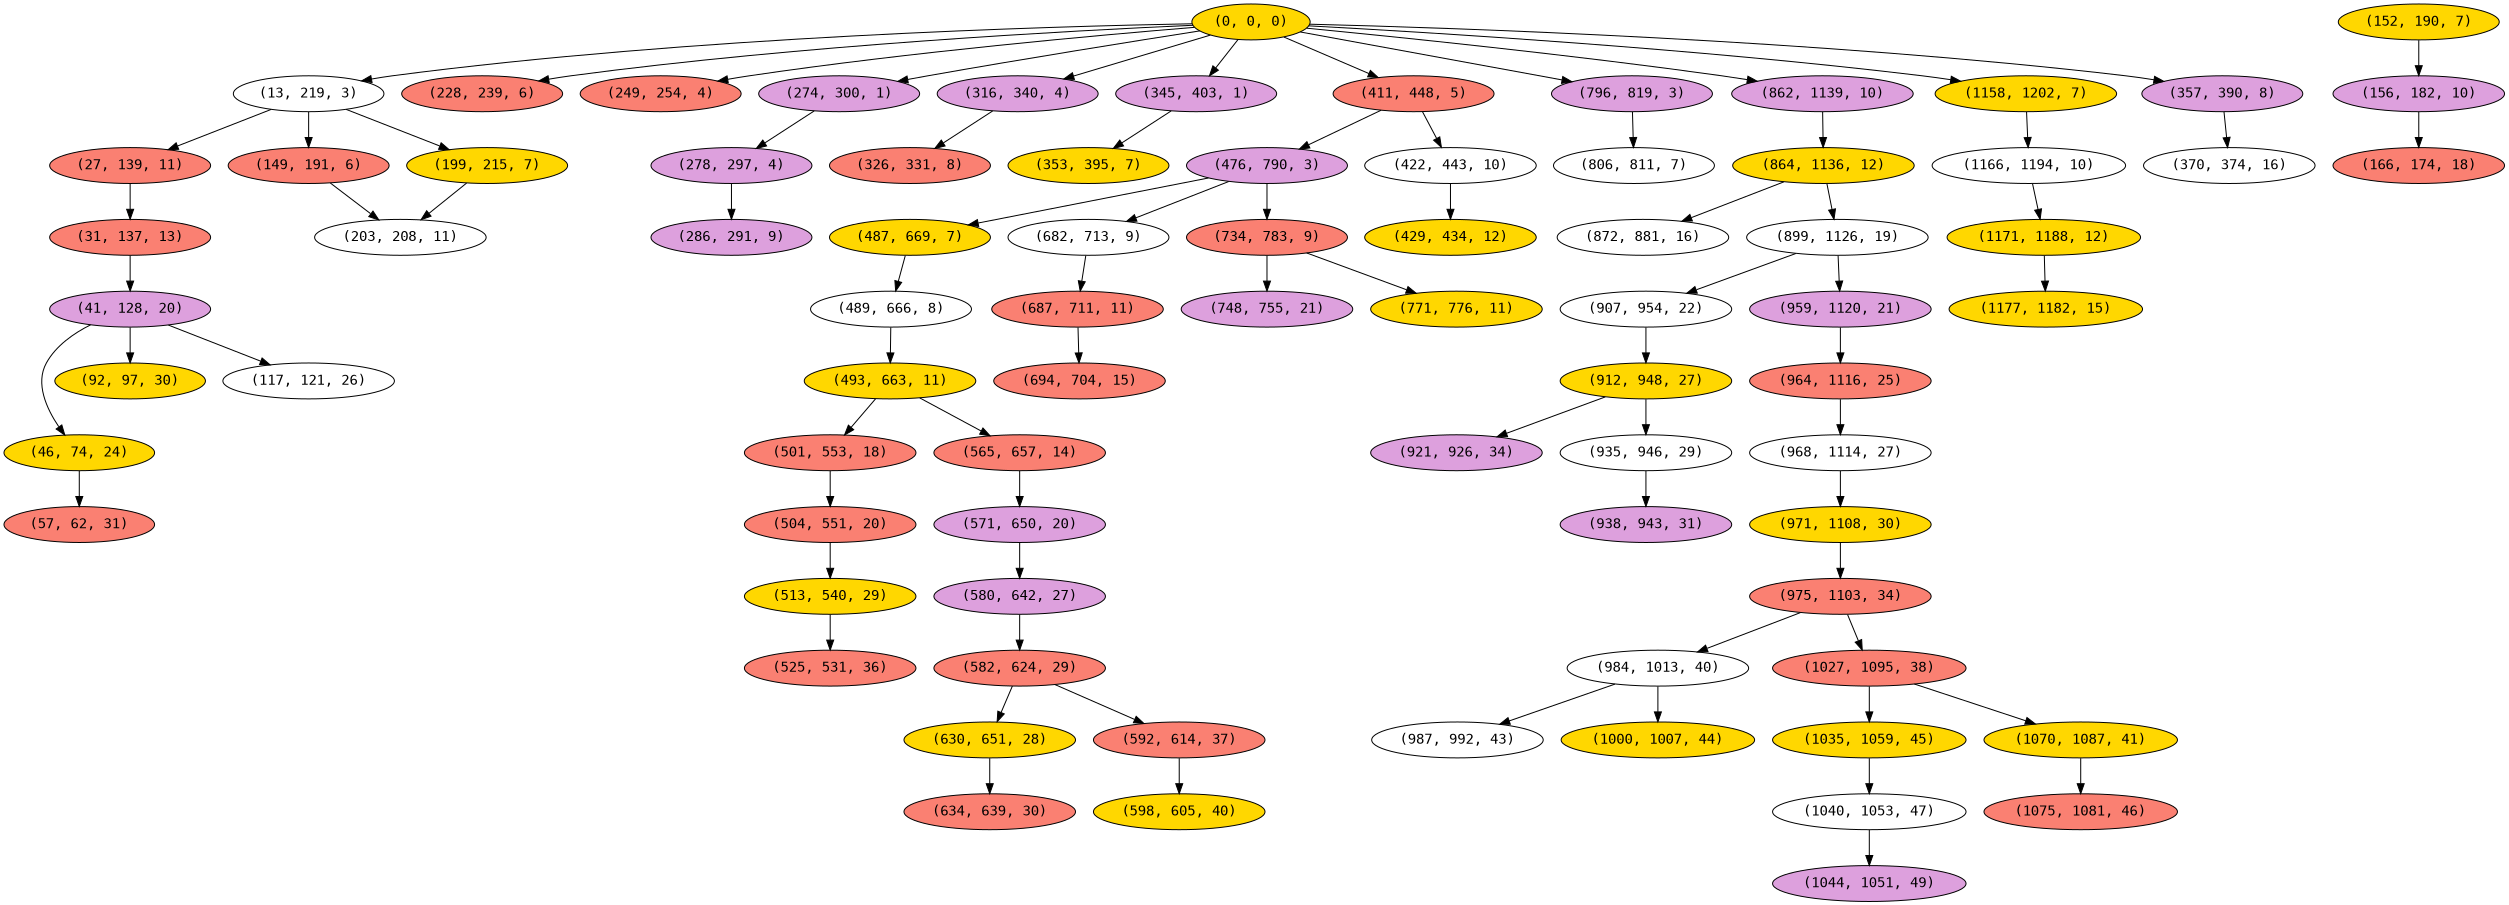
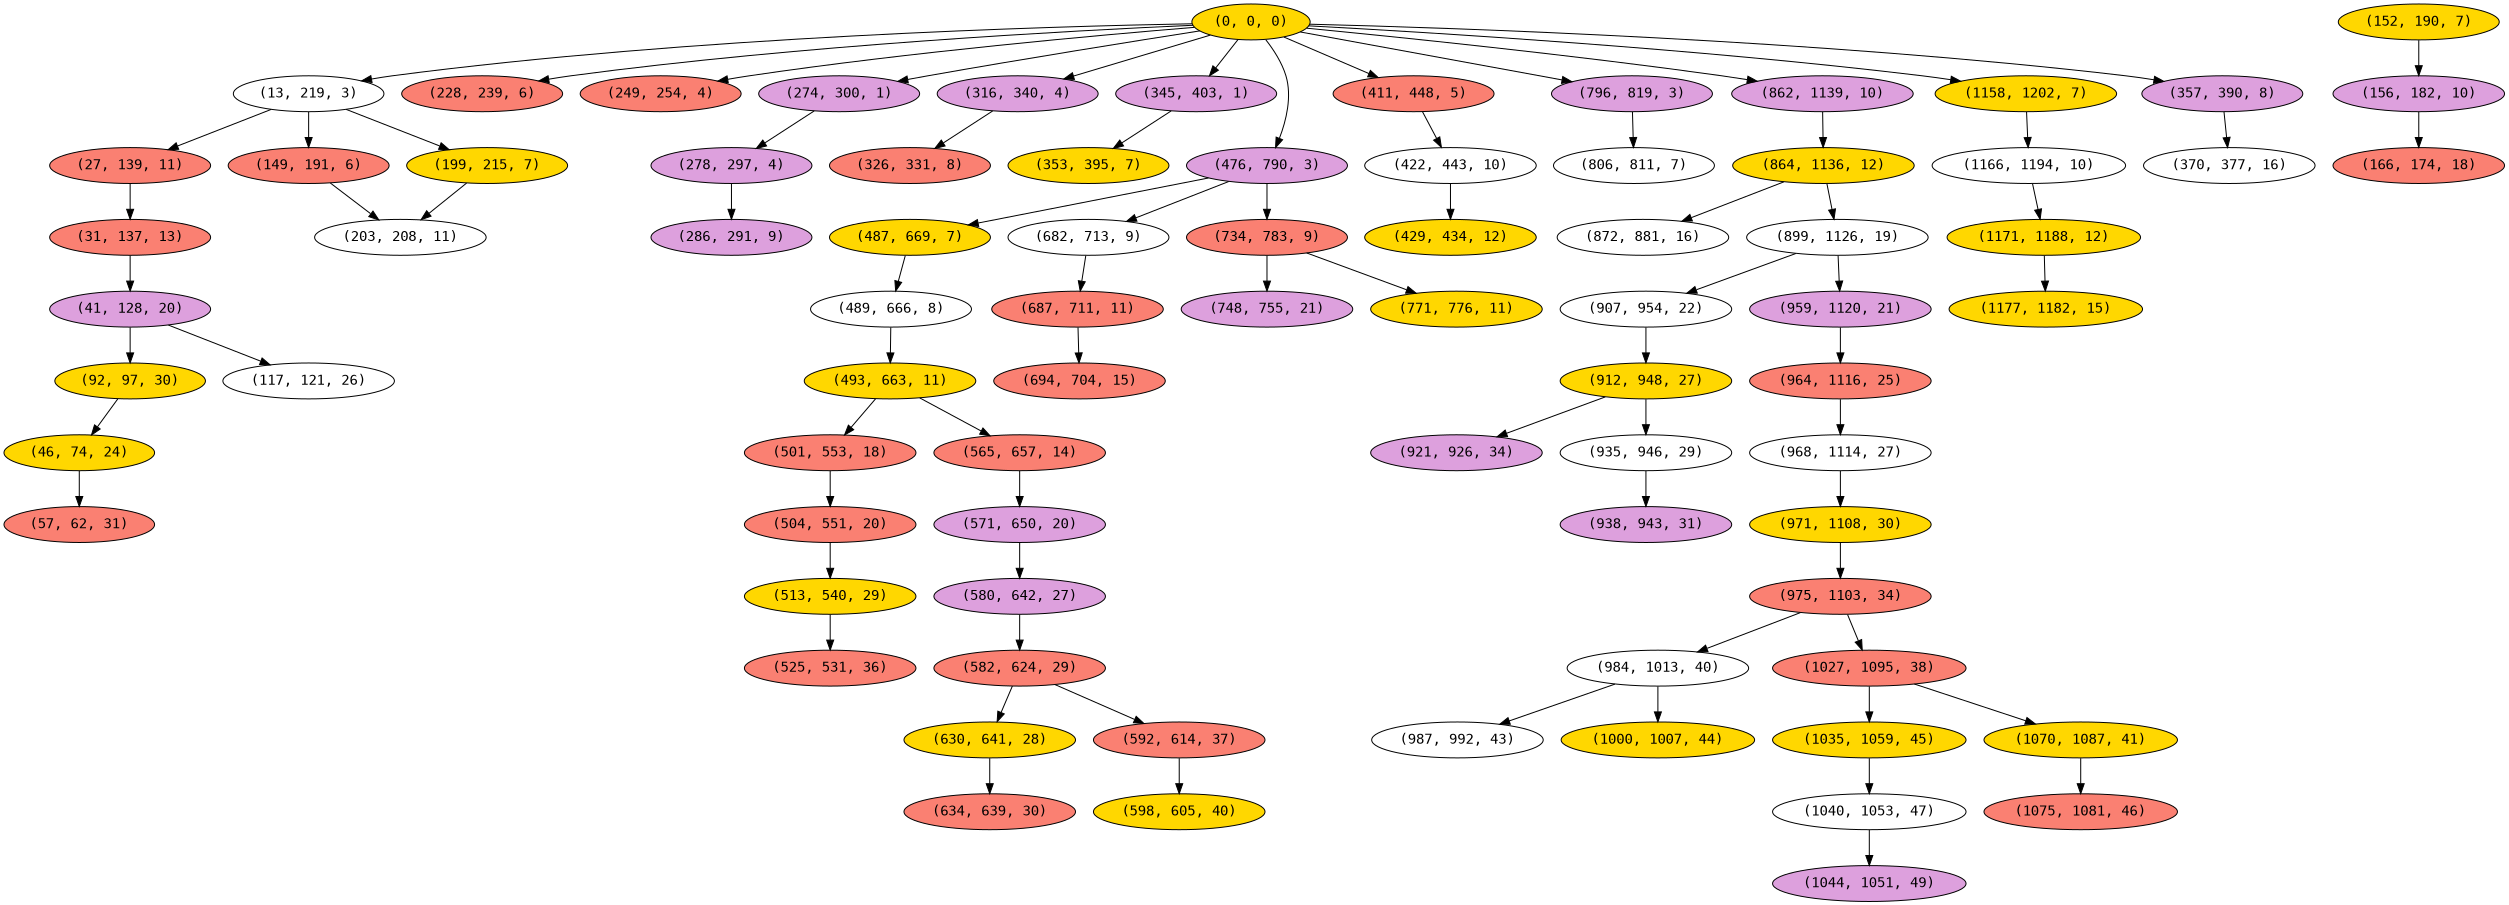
edge "(411, 448, 5)" -> "(476, 790, 3)": now "(0, 0, 0)" -> "(476, 790, 3)"
node "(370, 374, 16)": label "(370, 374, 16)" -> "(370, 377, 16)"
edge "(41, 128, 20)" -> "(46, 74, 24)": now "(92, 97, 30)" -> "(46, 74, 24)"
node "(630, 651, 28)": label "(630, 651, 28)" -> "(630, 641, 28)"
